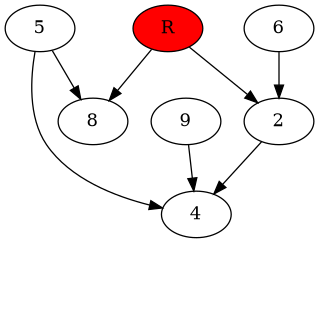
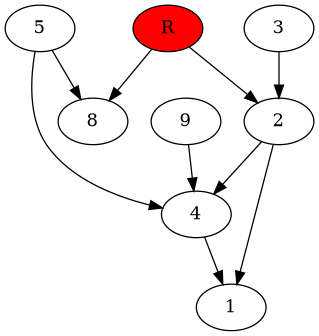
node "6": label "6" -> "3"
node "1": added
